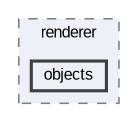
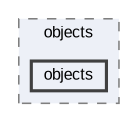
cluster "renderer": label "renderer" -> "objects"
